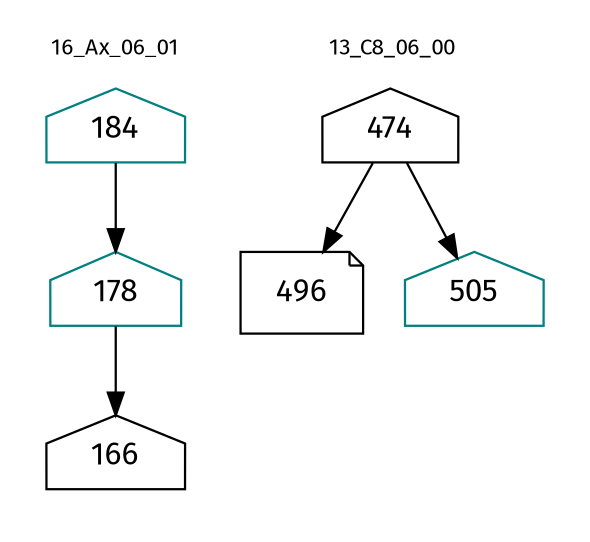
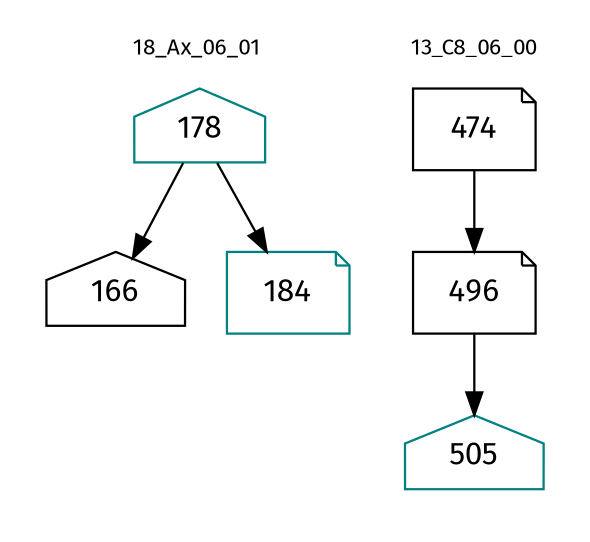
cluster "16_Ax_06_01": label "16_Ax_06_01" -> "18_Ax_06_01"
node "184": shape house -> note
node "474": shape house -> note
edge "184" -> "178": reversed
edge "474" -> "505": now "496" -> "505"
